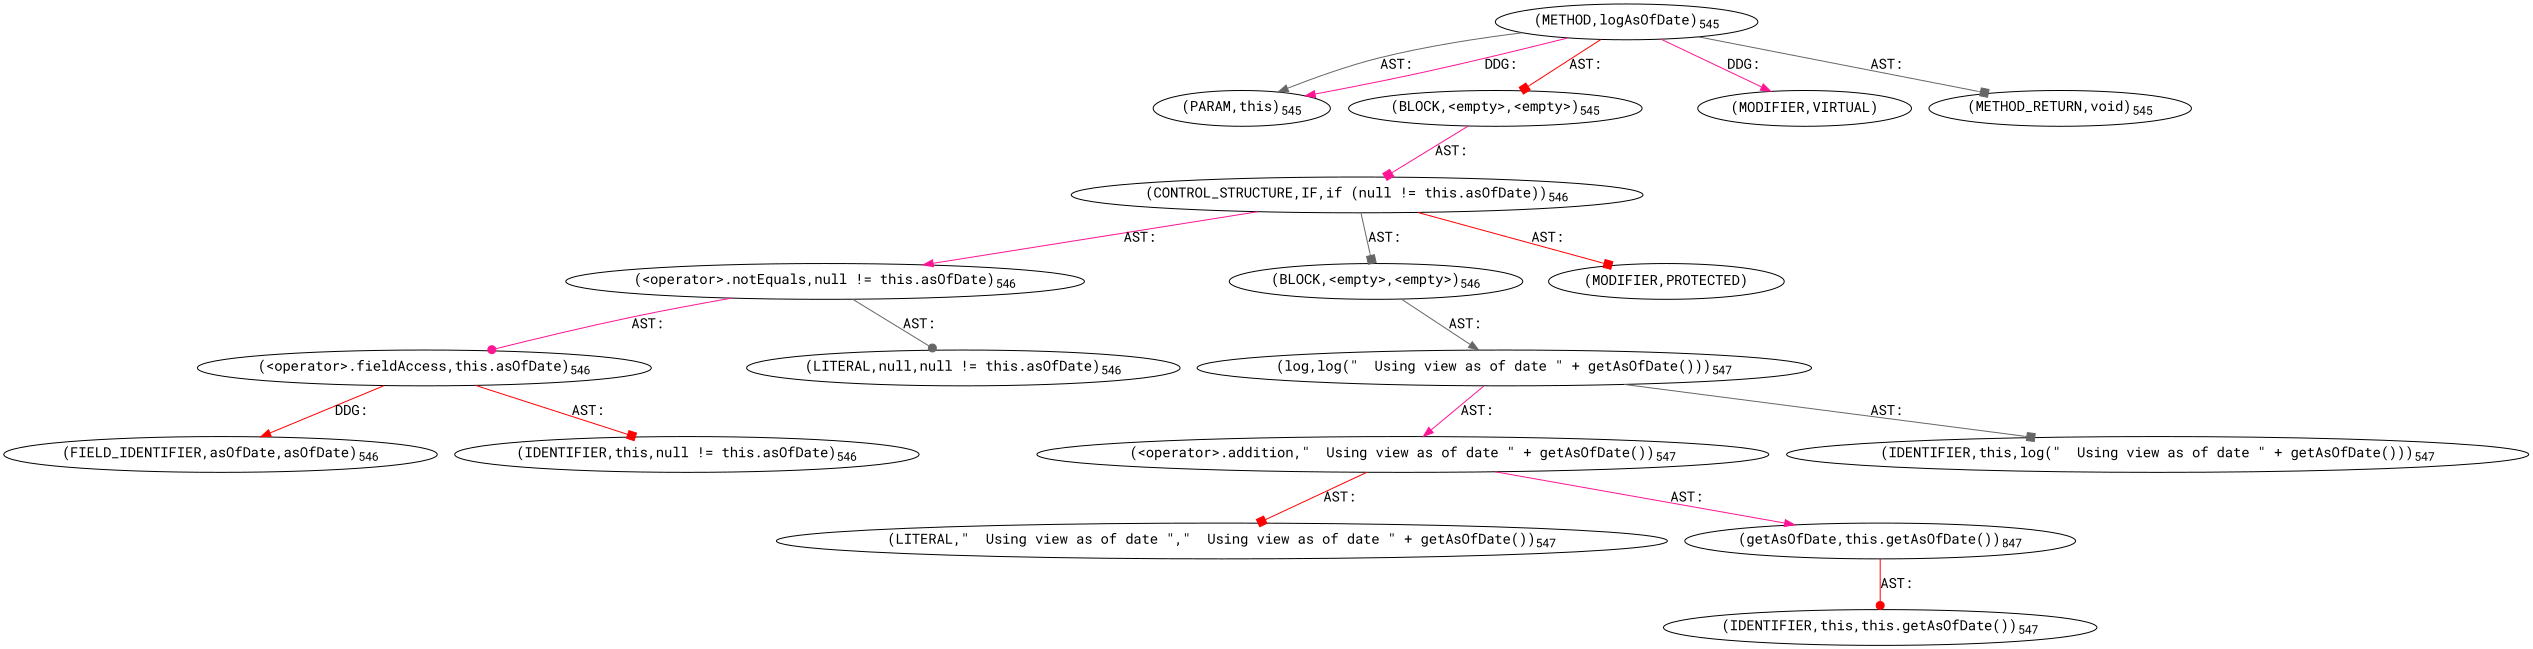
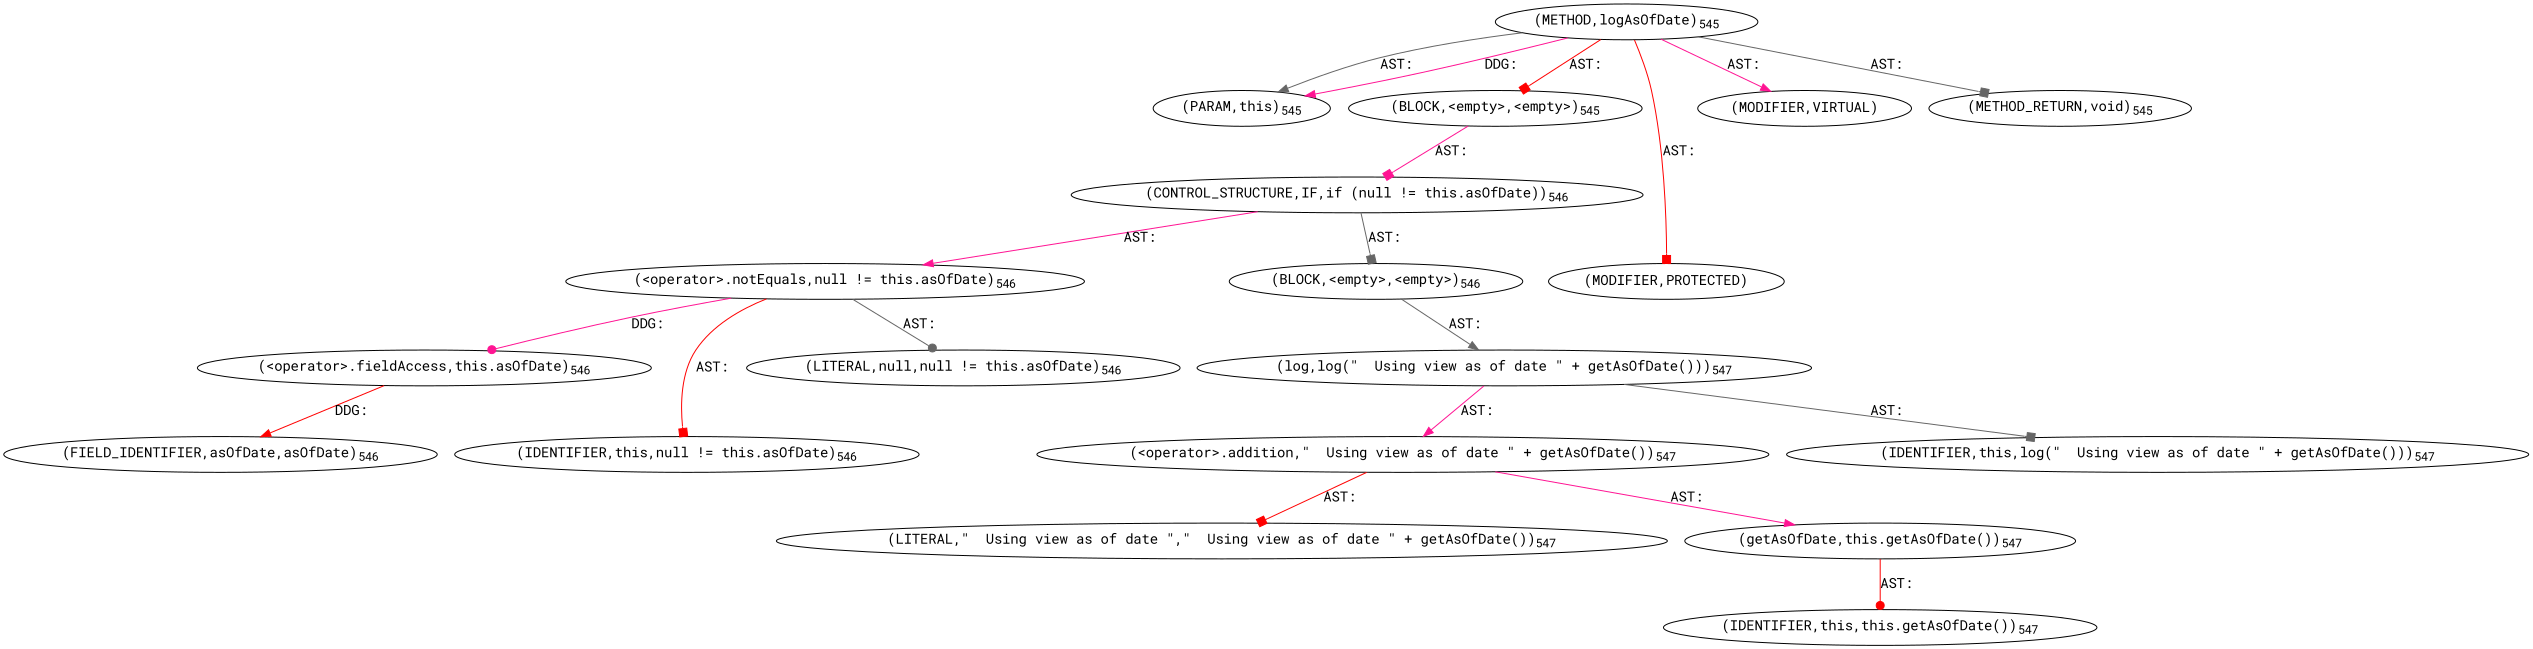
edge "(METHOD,logAsOfDate)" -> "(MODIFIER,VIRTUAL)": label "DDG: " -> "AST: "
edge "(CONTROL_STRUCTURE,IF,if (null != this.asOfDate))" -> "(MODIFIER,PROTECTED)": now "(METHOD,logAsOfDate)" -> "(MODIFIER,PROTECTED)"
edge "(<operator>.notEquals,null != this.asOfDate)" -> "(<operator>.fieldAccess,this.asOfDate)": label "AST: " -> "DDG: "
edge "(<operator>.fieldAccess,this.asOfDate)" -> "(IDENTIFIER,this,null != this.asOfDate)": now "(<operator>.notEquals,null != this.asOfDate)" -> "(IDENTIFIER,this,null != this.asOfDate)"
node "(getAsOfDate,this.getAsOfDate())": text "847" -> "547"
